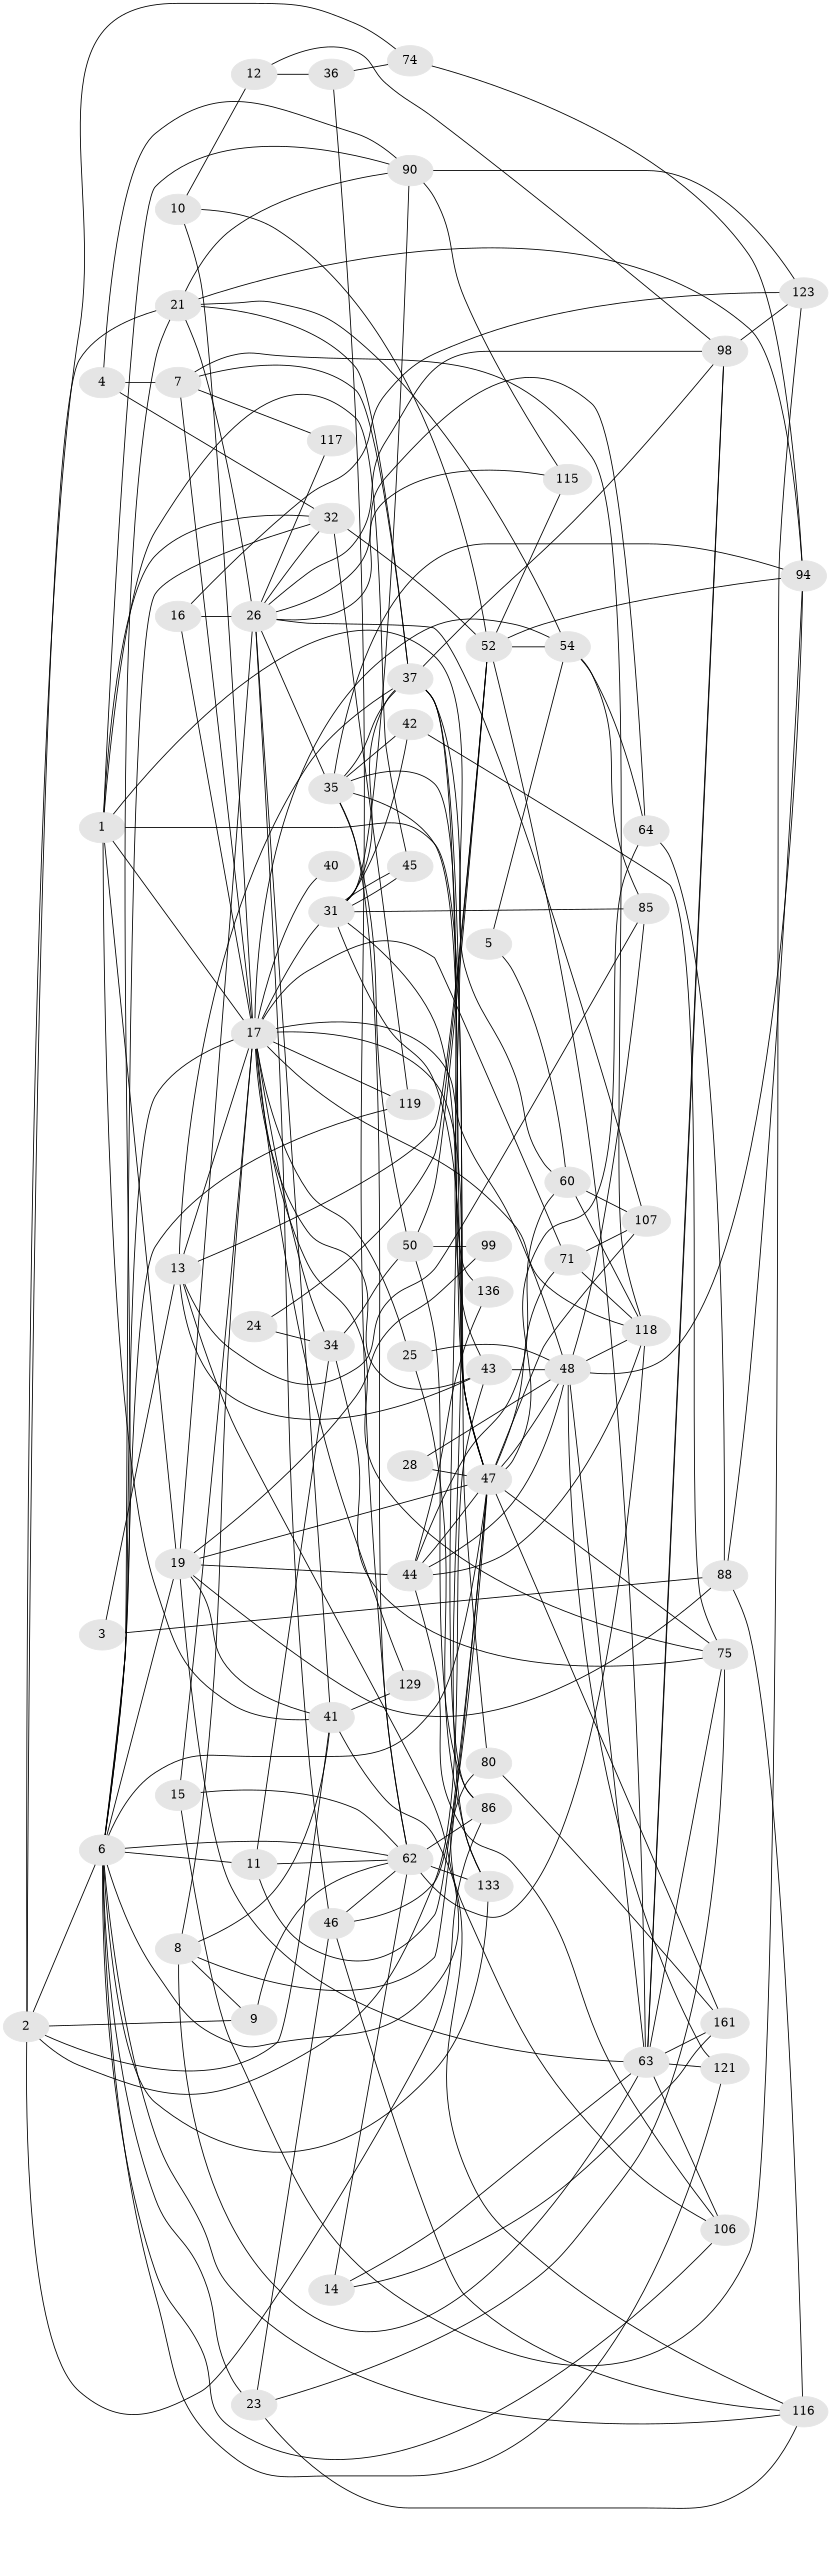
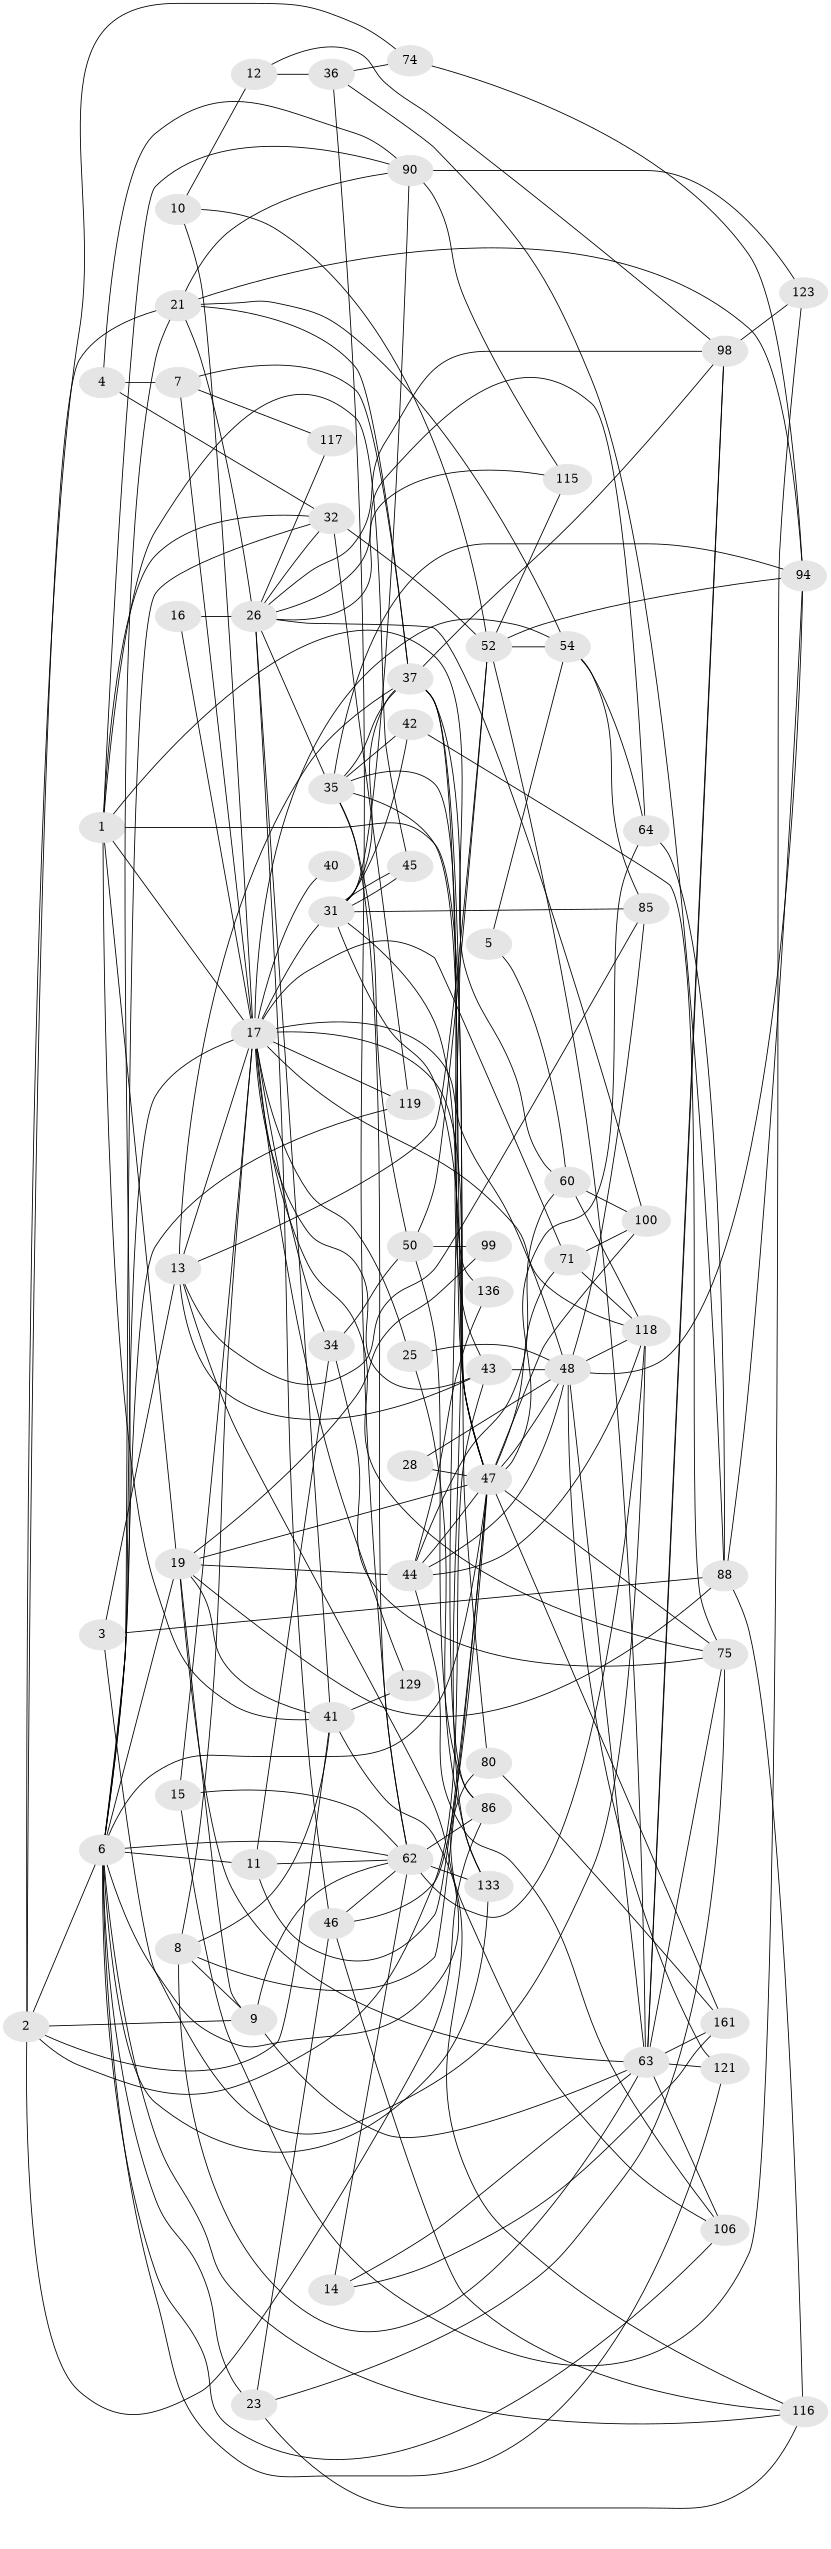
edge "123" -- "16": removed
edge "7" -- "118": now "3" -- "118"
edge "36" -- "88": added
edge "26" -- "19": now "9" -- "19"
node "107": label "107" -> "100"
node "24": removed
edge "9" -- "63": added
